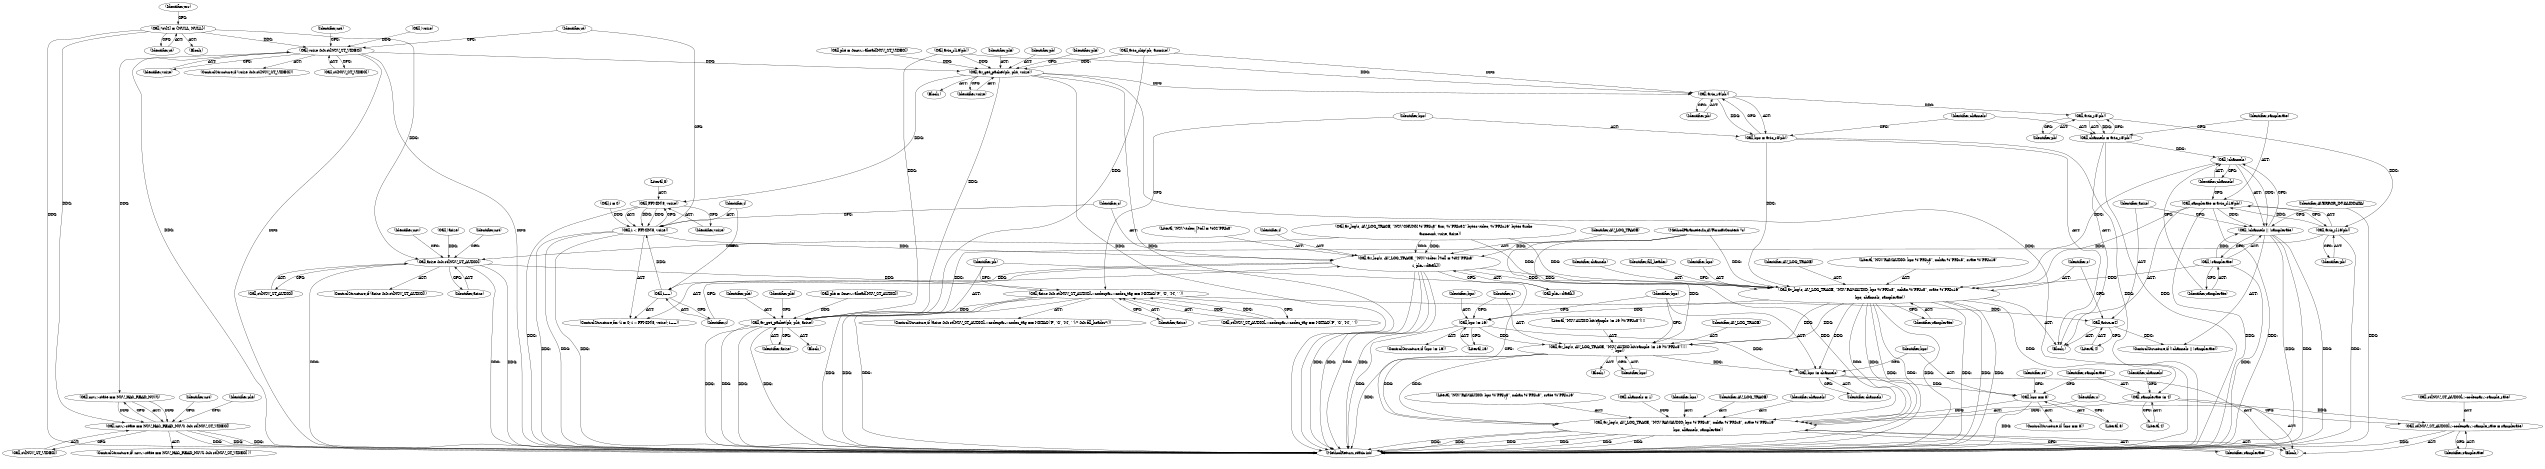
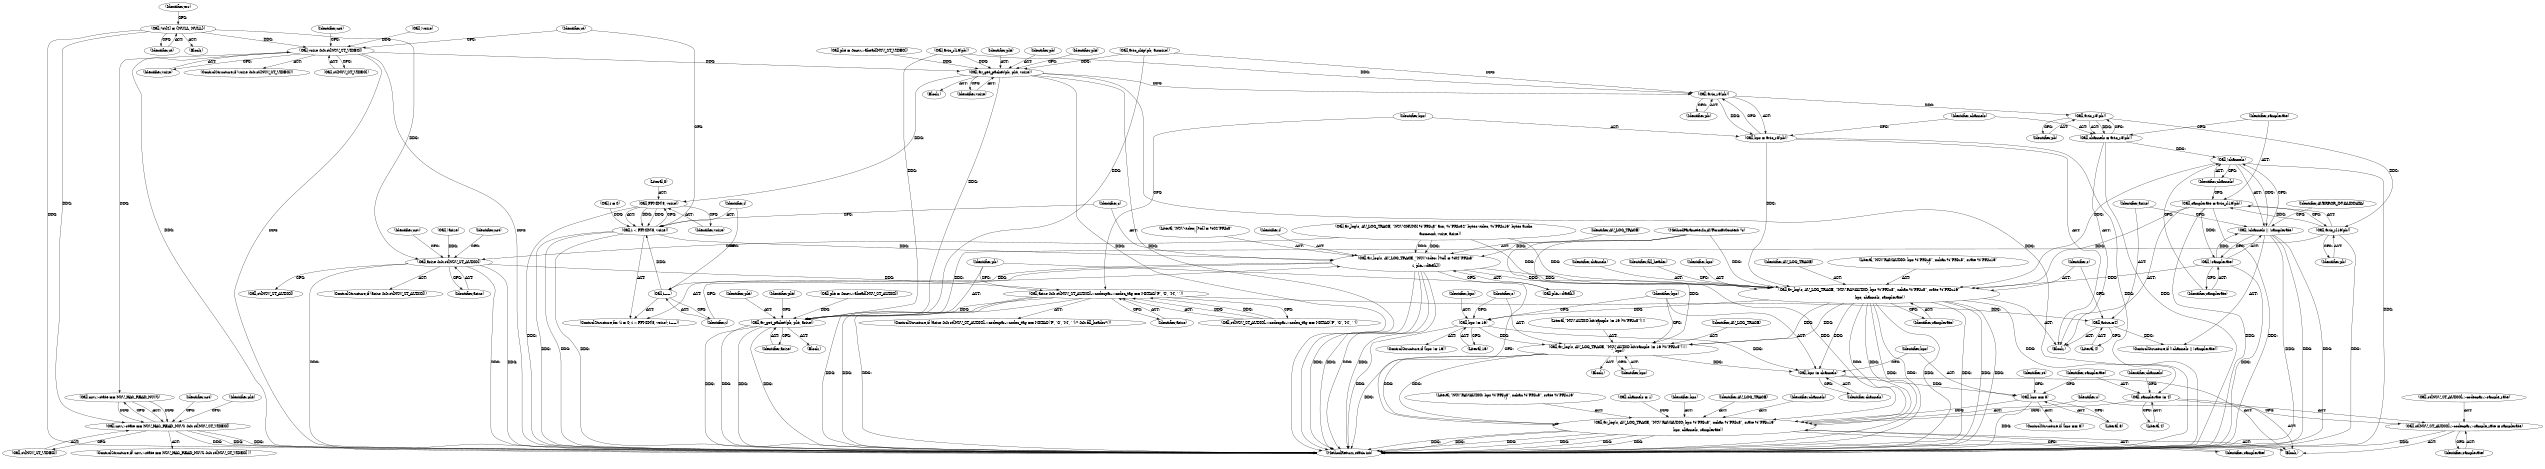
edge "(Call,samplerate = avio_rl16(pb))" -> "(Call,!channels || !samplerate)": now "(Call,samplerate = avio_rl16(pb))" -> "(Call,!samplerate)"
edge "(Call,st[NSV_ST_AUDIO])" -> "(Call,asize && st[NSV_ST_AUDIO])": removed, label "AST:"
edge "(Call,samplerate /= 4)" -> "(Call,st[NSV_ST_AUDIO]->codecpar->sample_rate = samplerate)": label "DDG: " -> "AST: "
edge "(Identifier,AVERROR_INVALIDDATA)" -> "(MethodReturn,static int)": now "(Call,!channels)" -> "(MethodReturn,static int)"
